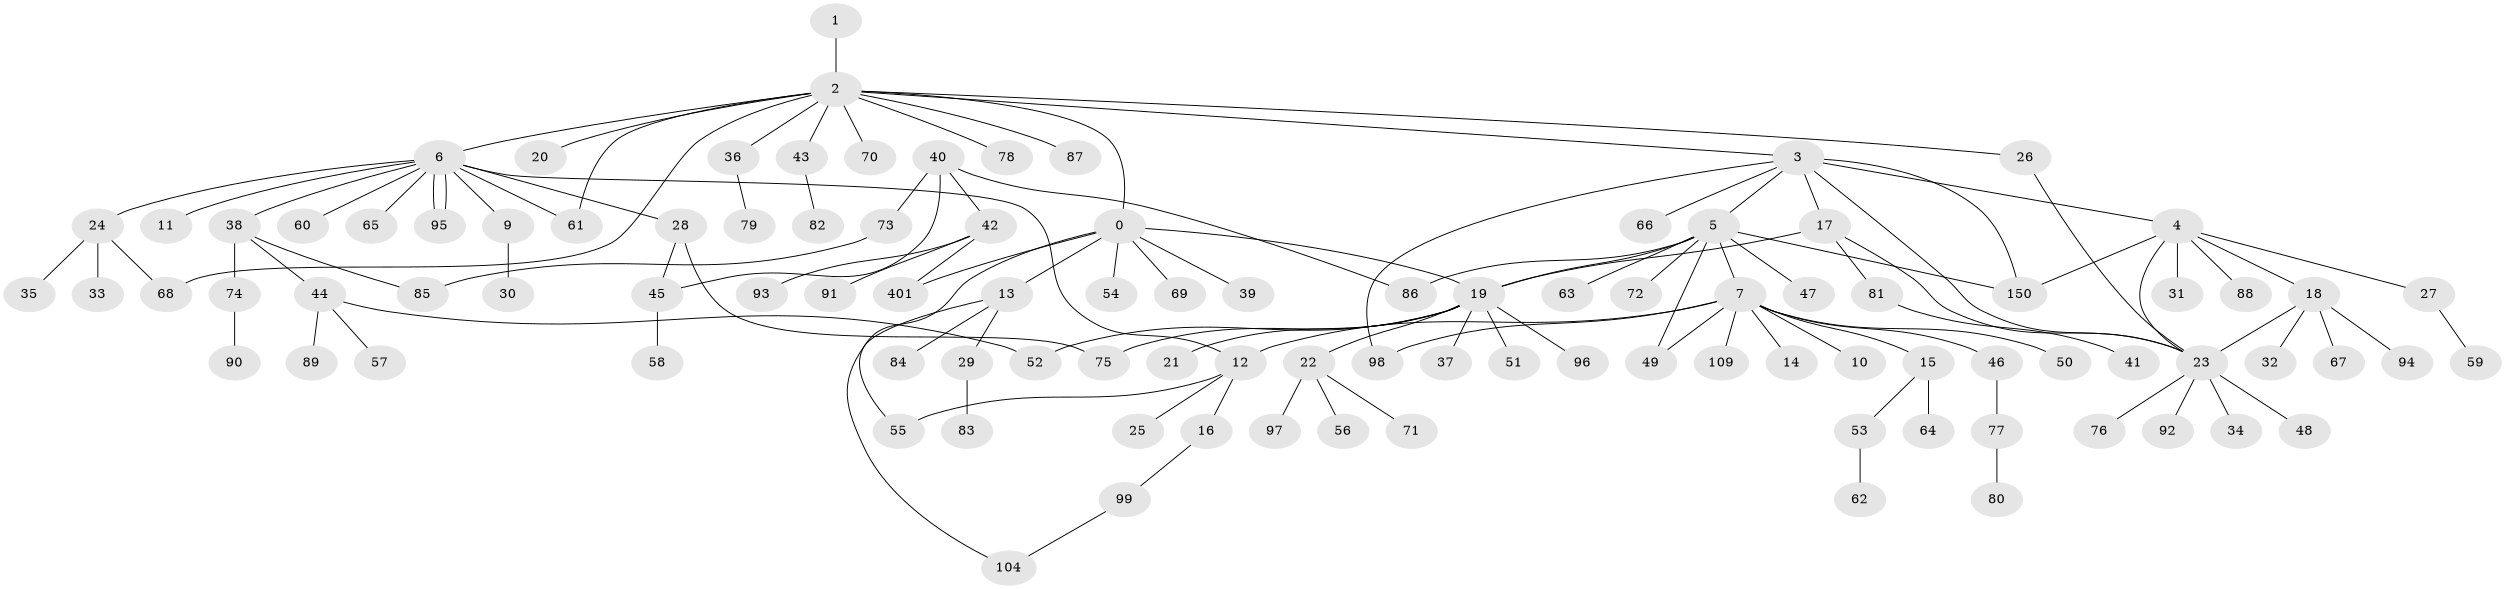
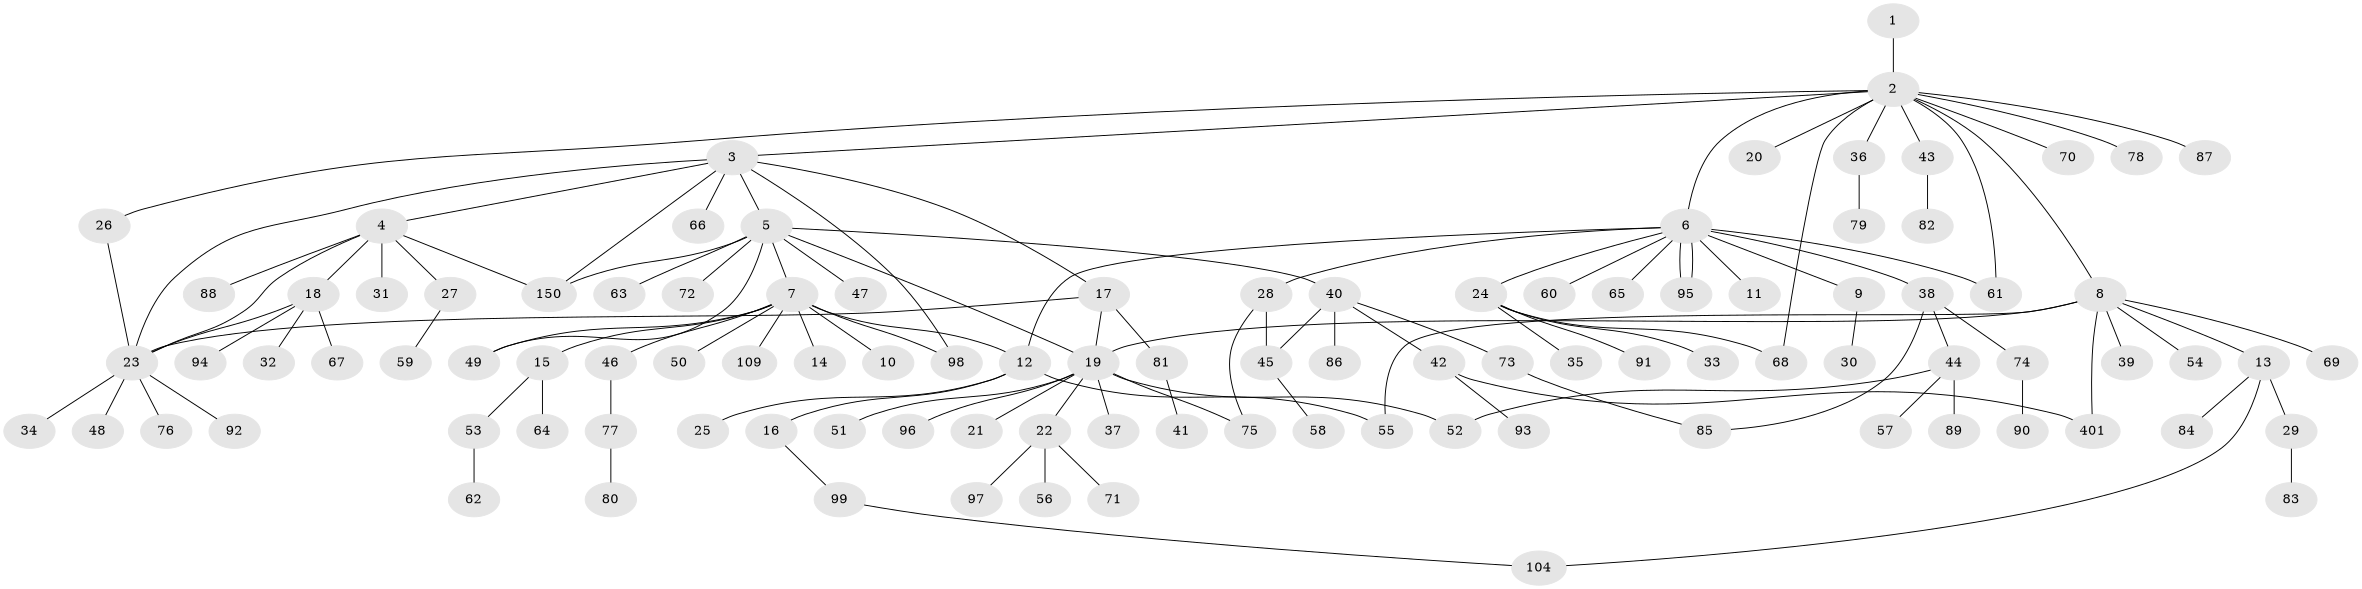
node "0": label "0" -> "8"
edge "42" -- "91": now "24" -- "91"
edge "5" -- "86": now "5" -- "40"
